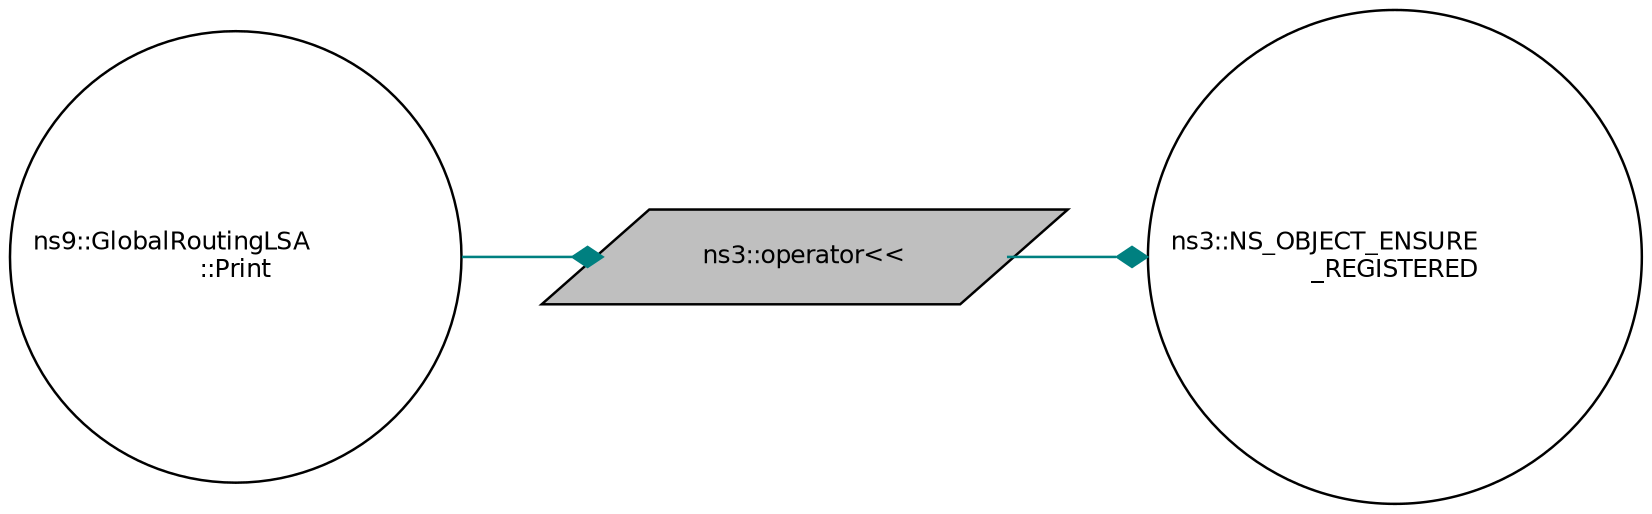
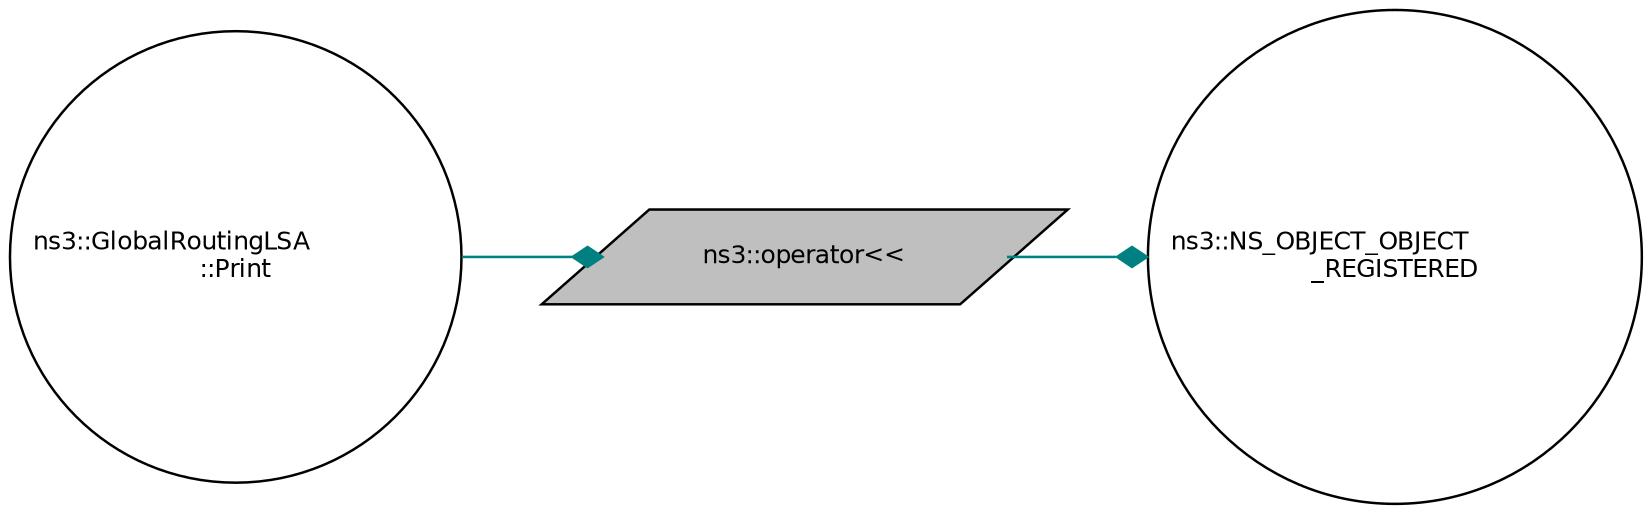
node "ns9::GlobalRoutingLSA ::Print": label "ns9::GlobalRoutingLSA ::Print" -> "ns3::GlobalRoutingLSA ::Print"
node "ns3::NS_OBJECT_ENSURE _REGISTERED": label "ns3::NS_OBJECT_ENSURE _REGISTERED" -> "ns3::NS_OBJECT_OBJECT _REGISTERED"
